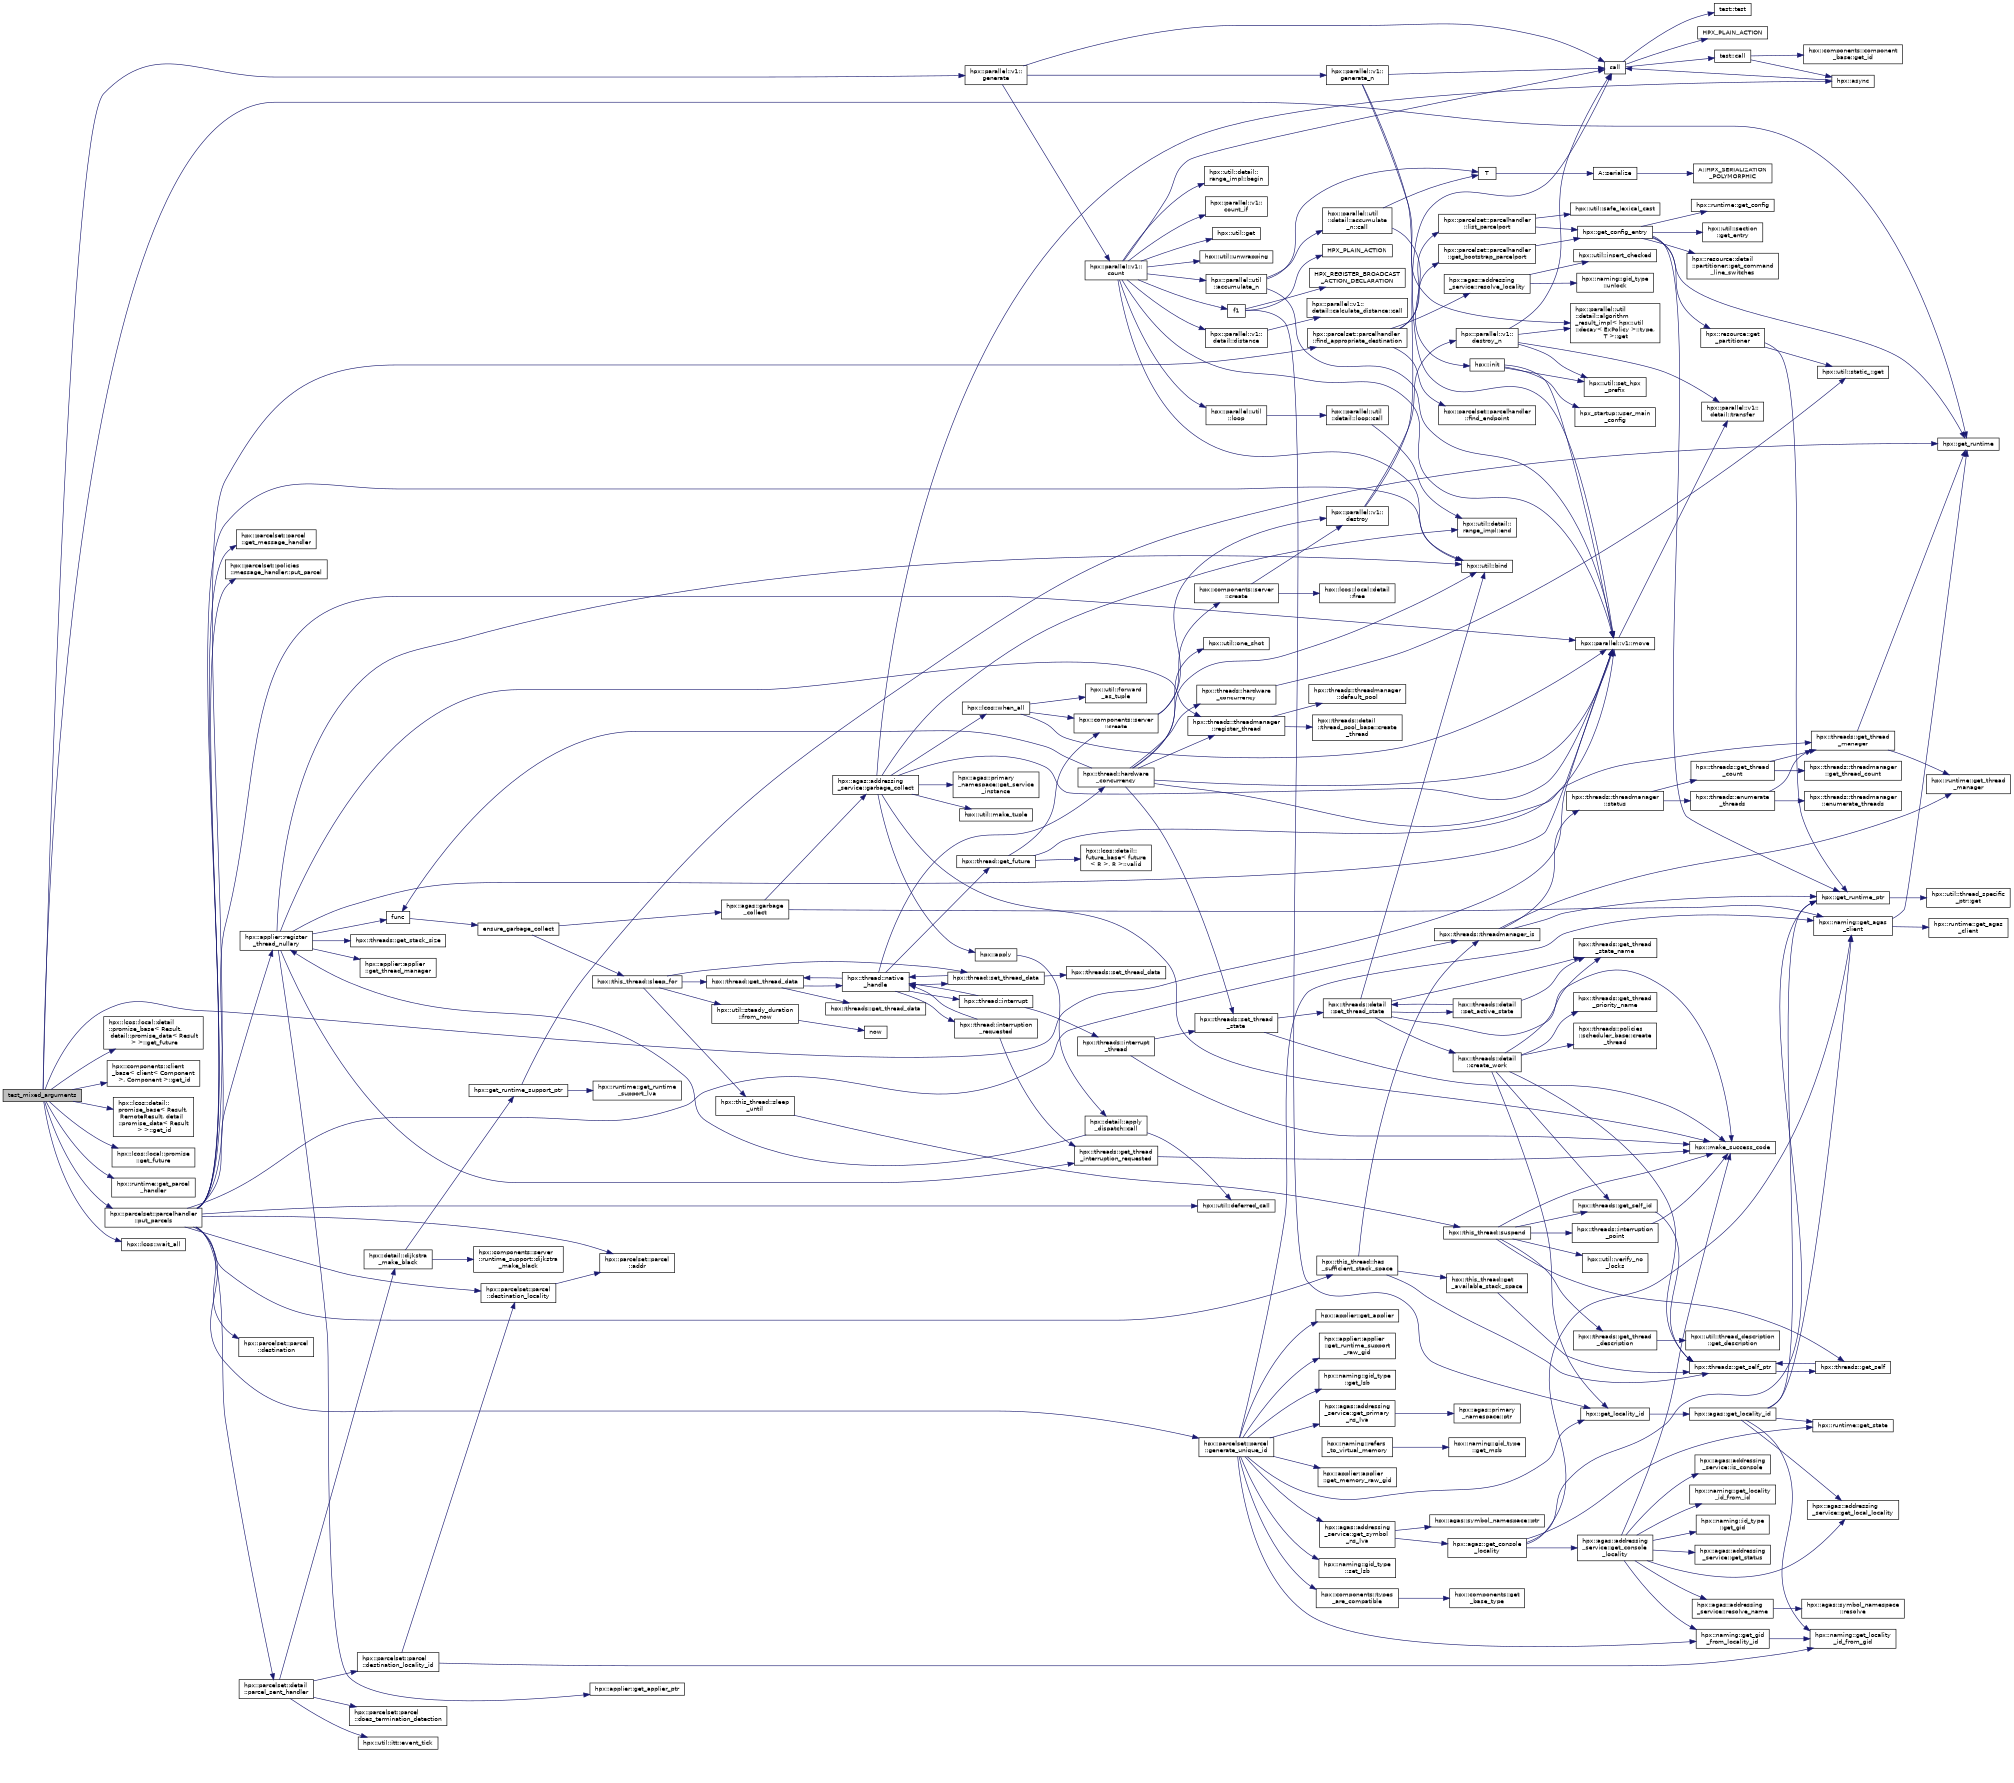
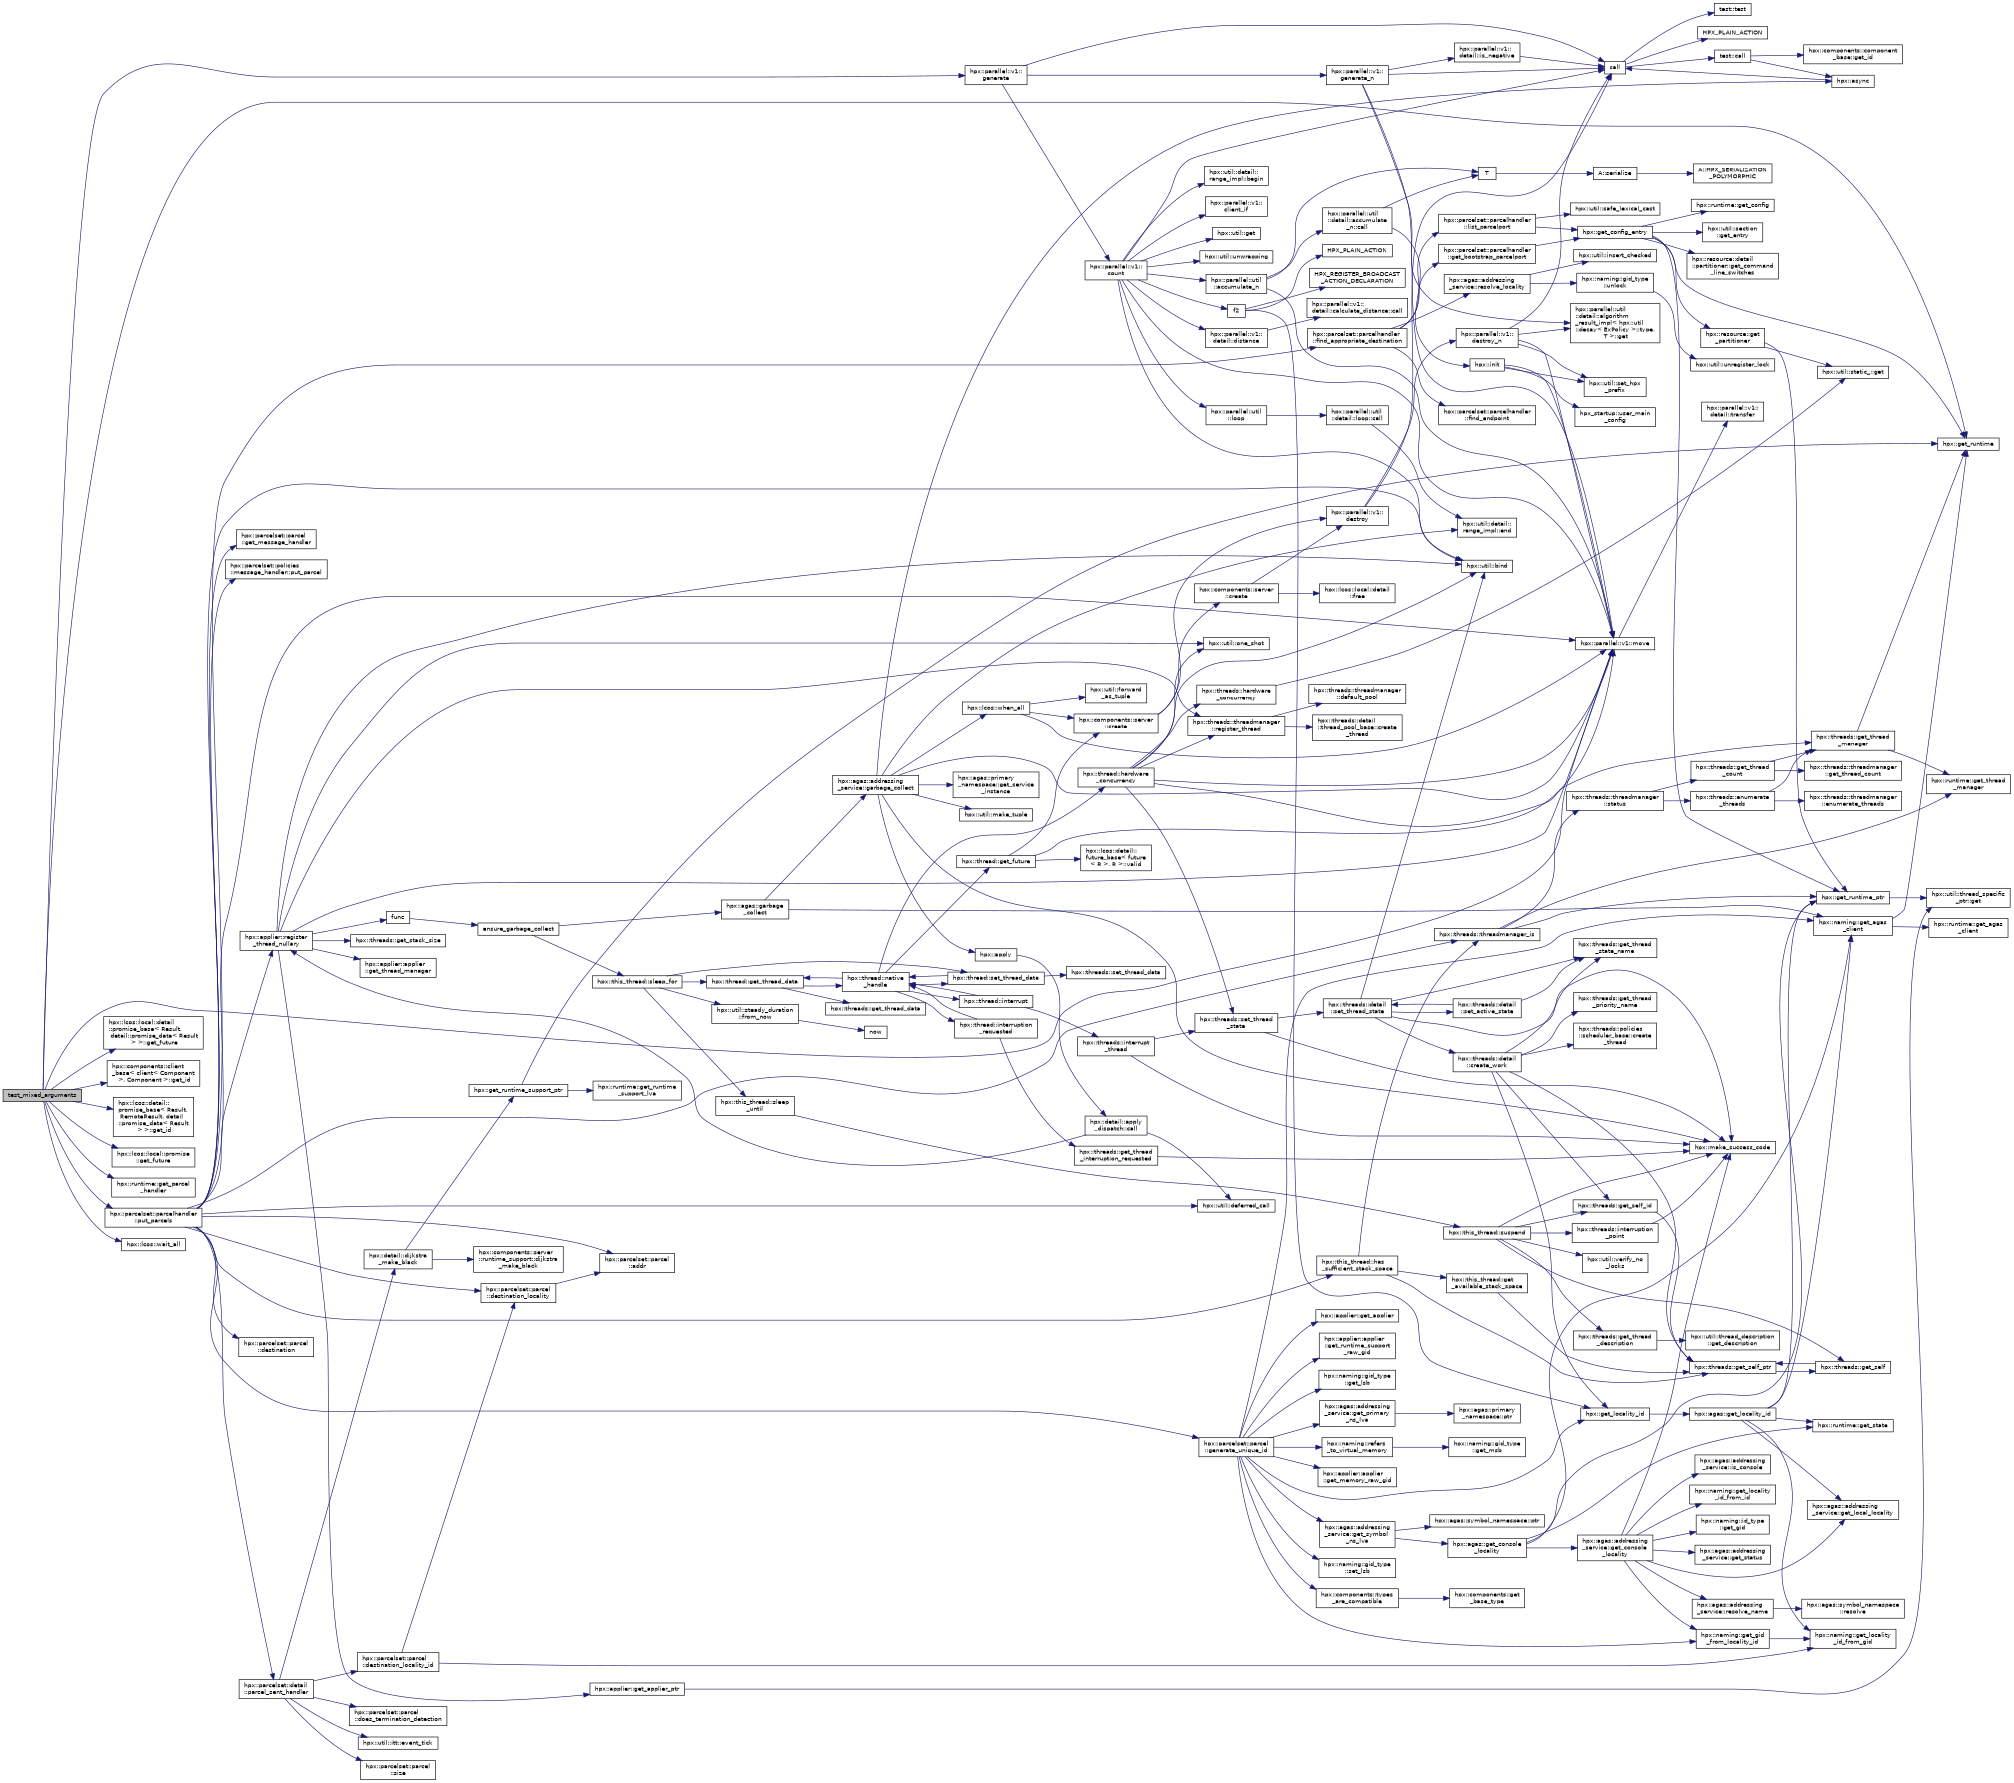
node "hpx::parallel::v1:: detail::is_negative": added
node "hpx::parallel::v1:: count_if": label "hpx::parallel::v1:: count_if" -> "hpx::parallel::v1:: client_if"
node "f1": label "f1" -> "f2"
edge "hpx::parallel::v1:: destroy_n" -> "hpx::parallel::v1:: detail::transfer": now "hpx::parallel::v1:: destroy_n" -> "hpx::parallel::v1::move"
node "hpx::util::unregister_lock": added
edge "hpx::thread::hardware _concurrency" -> "func": removed
edge "hpx::applier::register _thread_nullary" -> "hpx::threads::get_thread _interruption_requested": now "hpx::applier::register _thread_nullary" -> "hpx::util::one_shot"
edge "hpx::parcelset::parcel ::generate_unique_id" -> "hpx::naming::refers _to_virtual_memory": added
edge "hpx::applier::get_applier_ptr" -> "hpx::util::thread_specific _ptr::get": added
node "hpx::parcelset::parcel ::size": added
